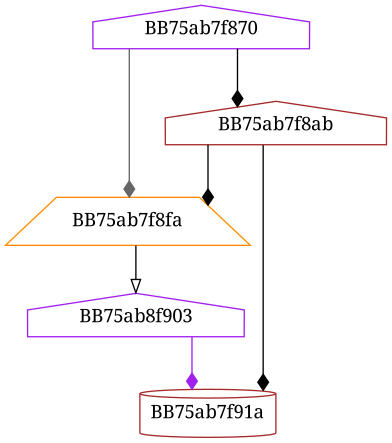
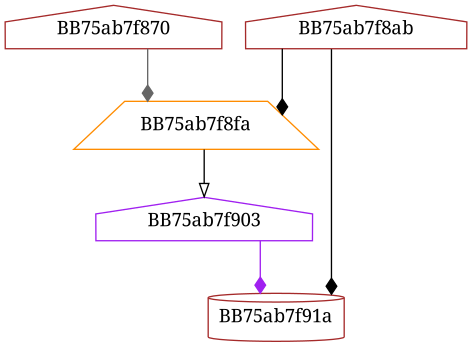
node "BB75ab7f870": color purple -> brown
edge "BB75ab7f870" -> "BB75ab7f8ab": removed
node "BB75ab8f903": label "BB75ab8f903" -> "BB75ab7f903"
